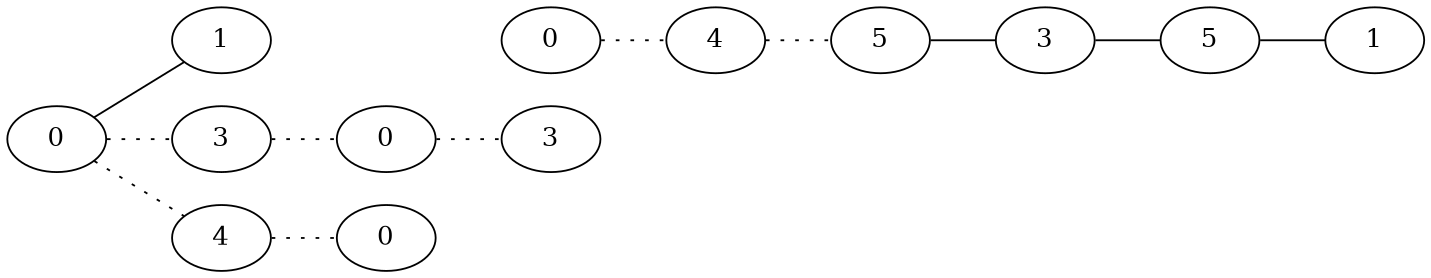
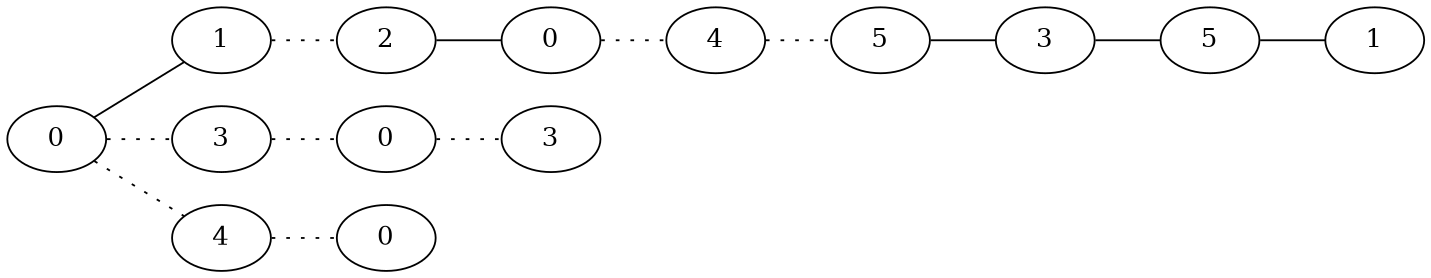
node "2": added
